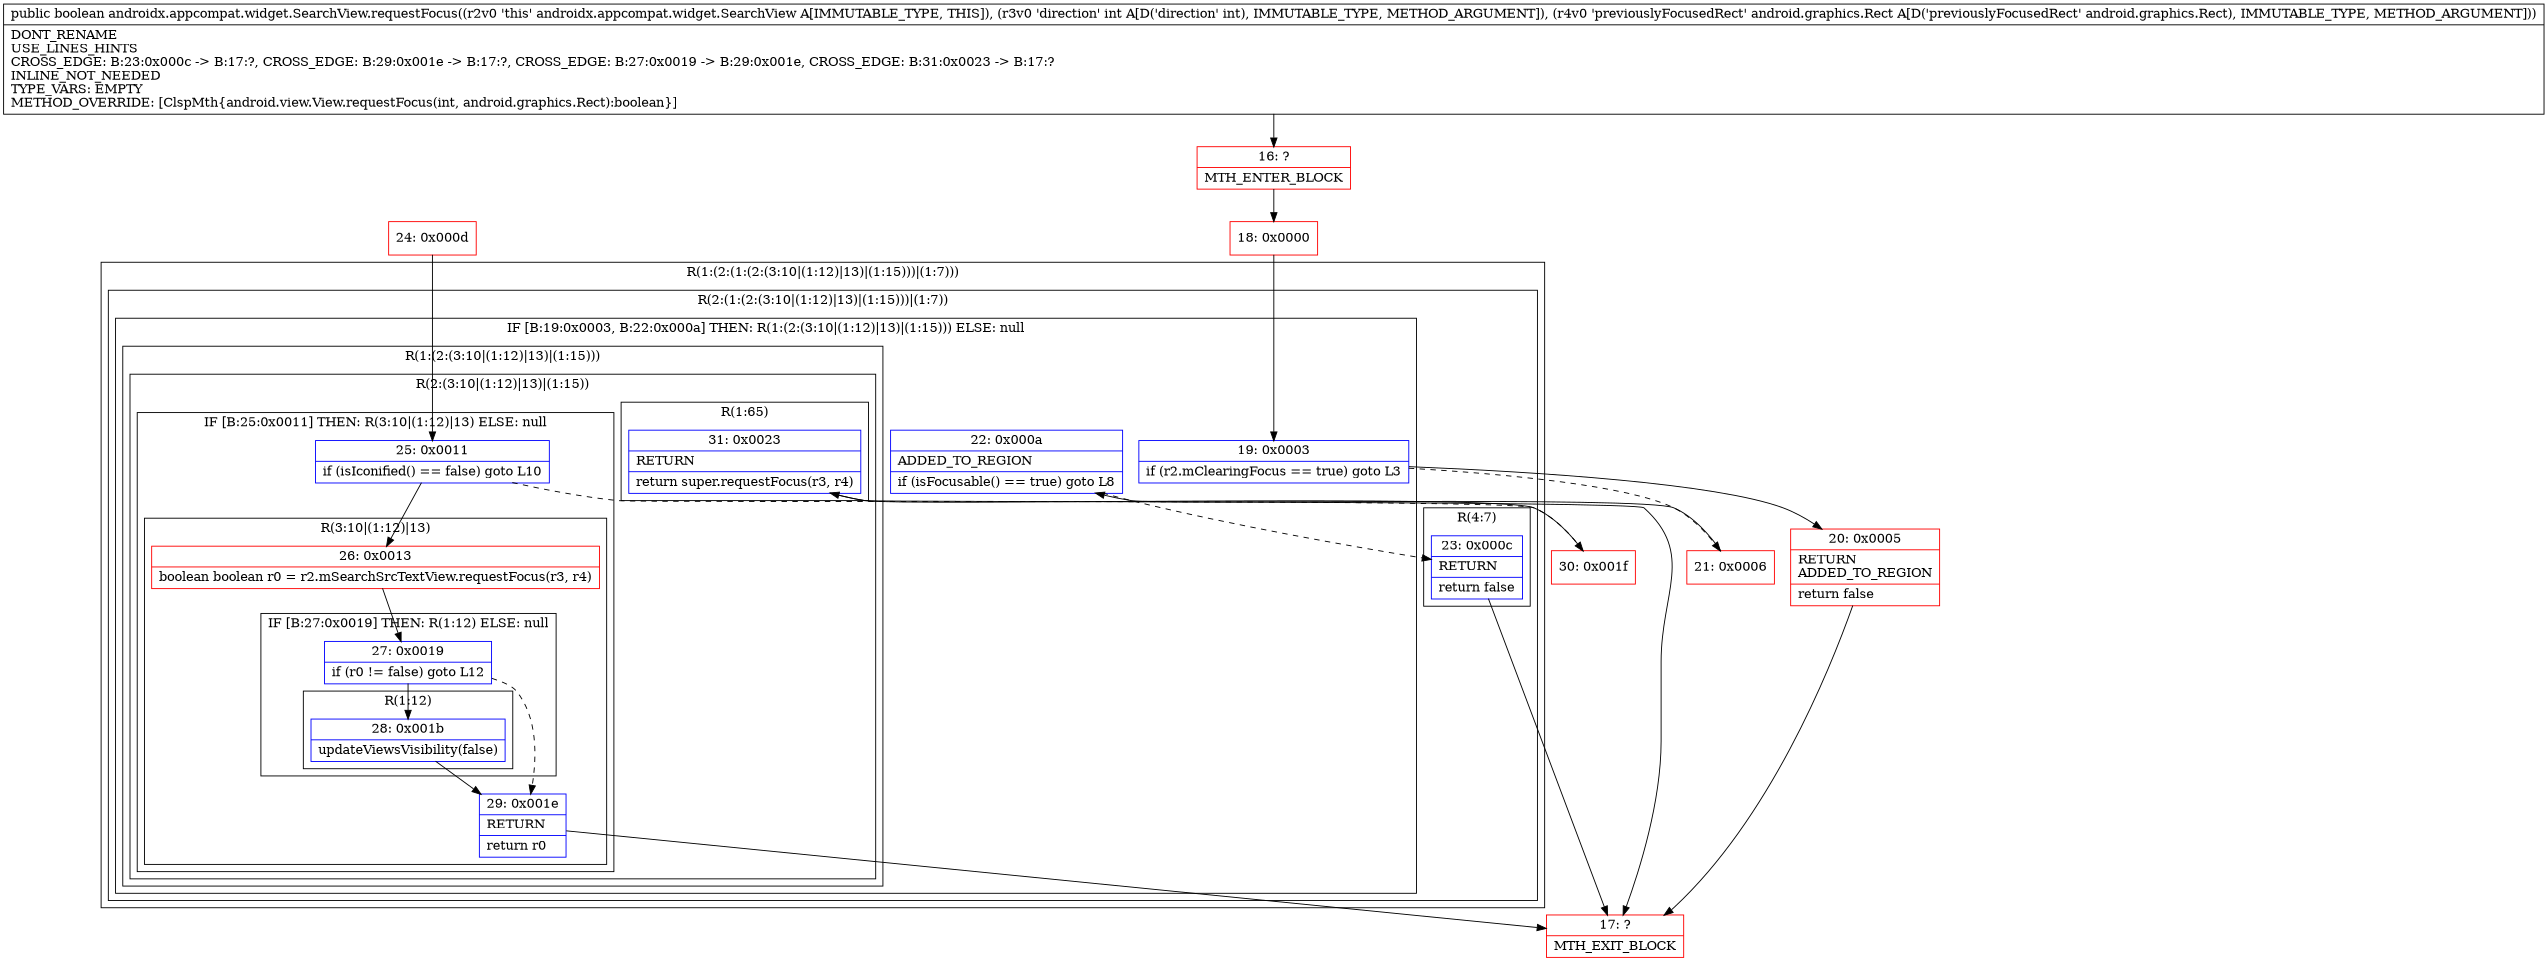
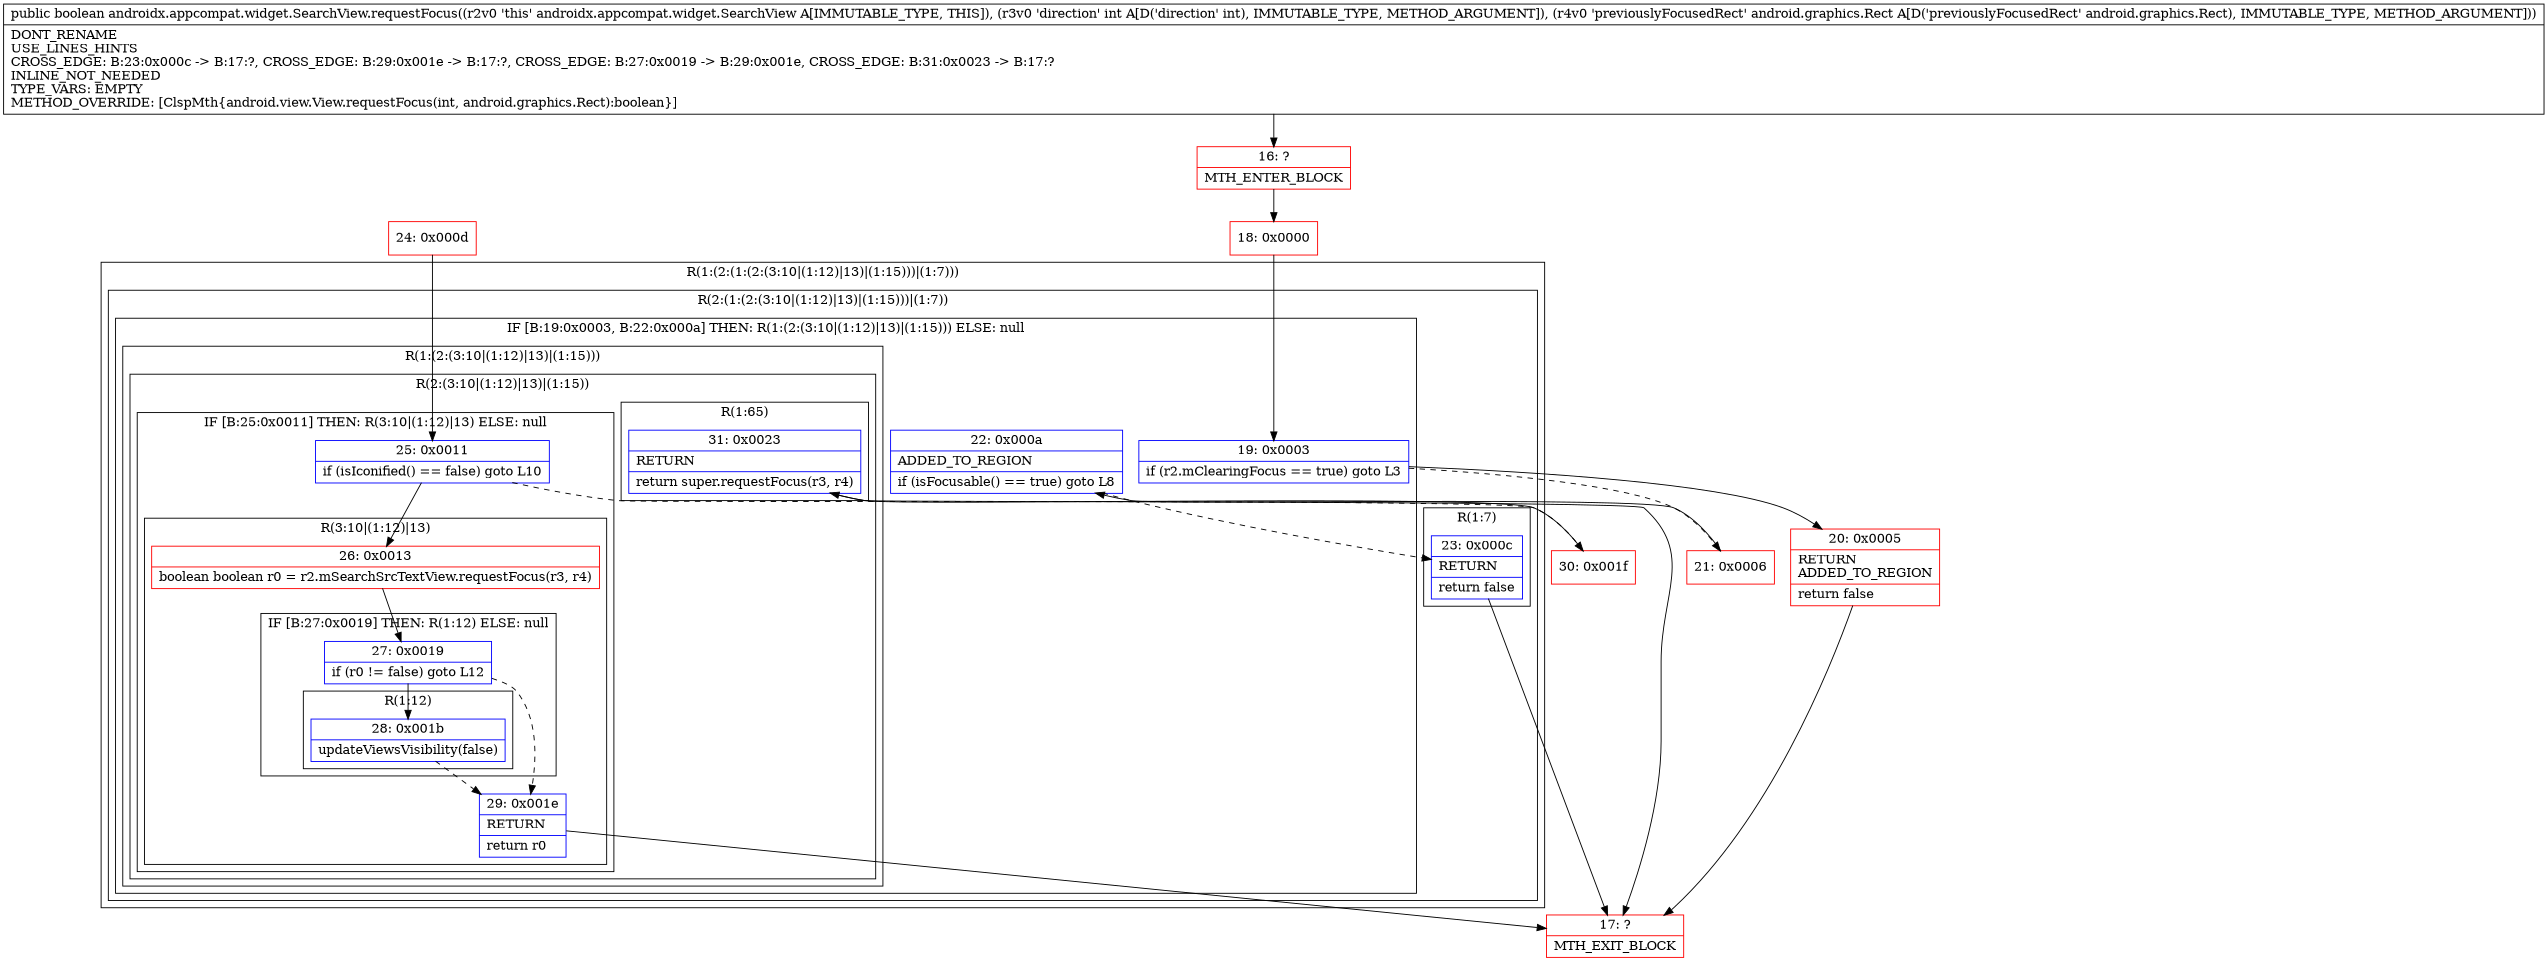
cluster "R(4:7)": label "R(4:7)" -> "R(1:7)"
edge "28: 0x001b" -> "29: 0x001e": style solid -> dashed
